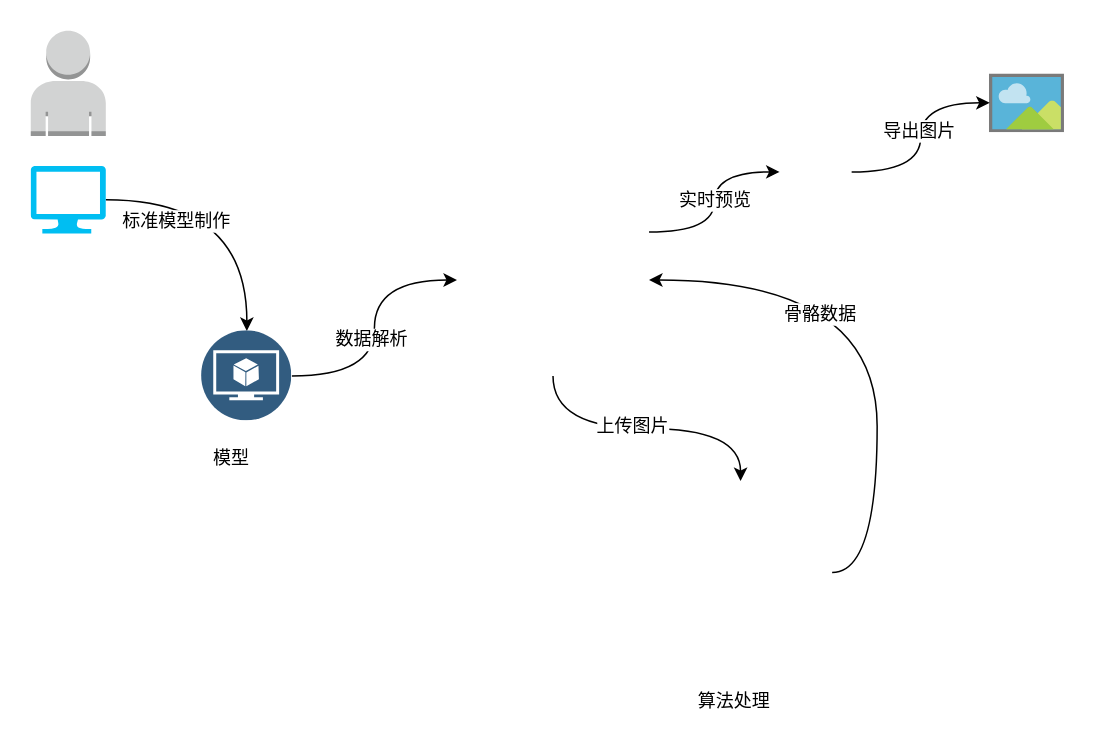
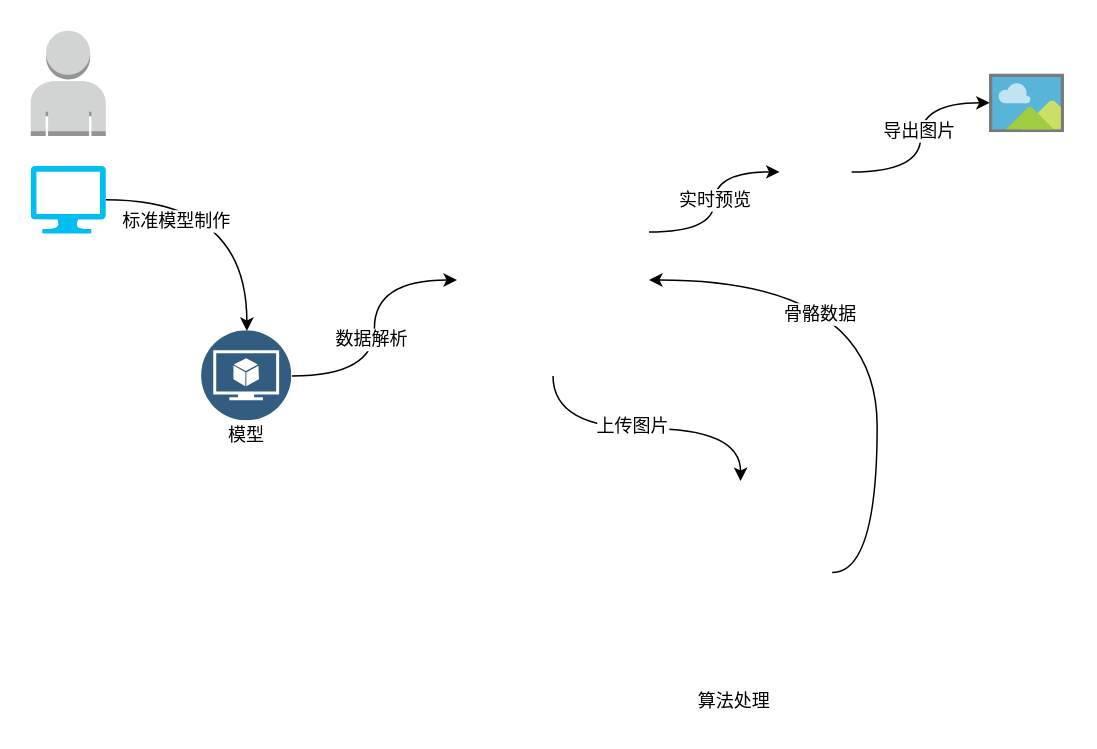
node "模型": moved (232, 458) -> (247, 436)
